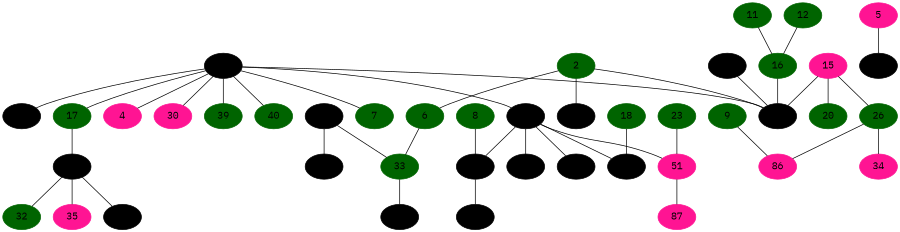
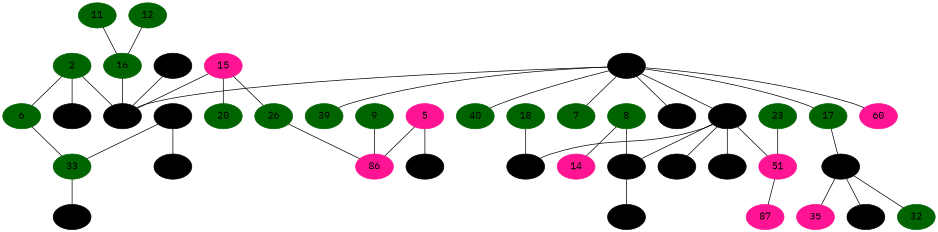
node "4": removed
node "30": label "30" -> "60"
edge "5" -- "86": added
node "14": added
node "34": removed
